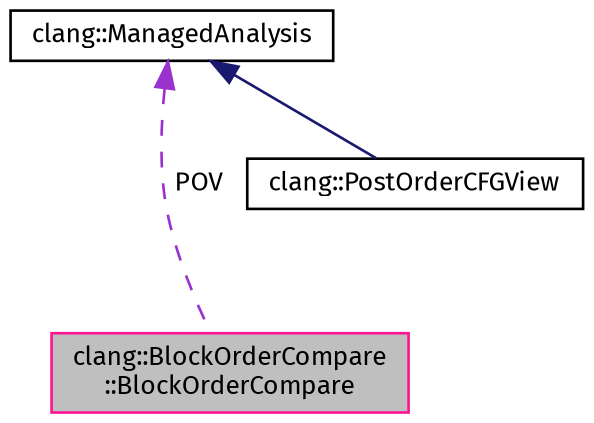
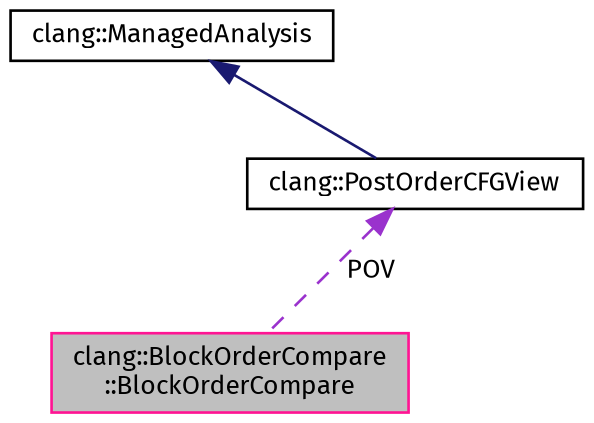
edge "clang::BlockOrderCompare ::BlockOrderCompare" -> "clang::ManagedAnalysis": now "clang::BlockOrderCompare ::BlockOrderCompare" -> "clang::PostOrderCFGView"
